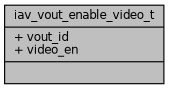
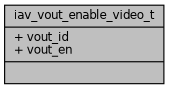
node "iav_vout_enable_video_t": text "+ video_en" -> "+ vout_en"
